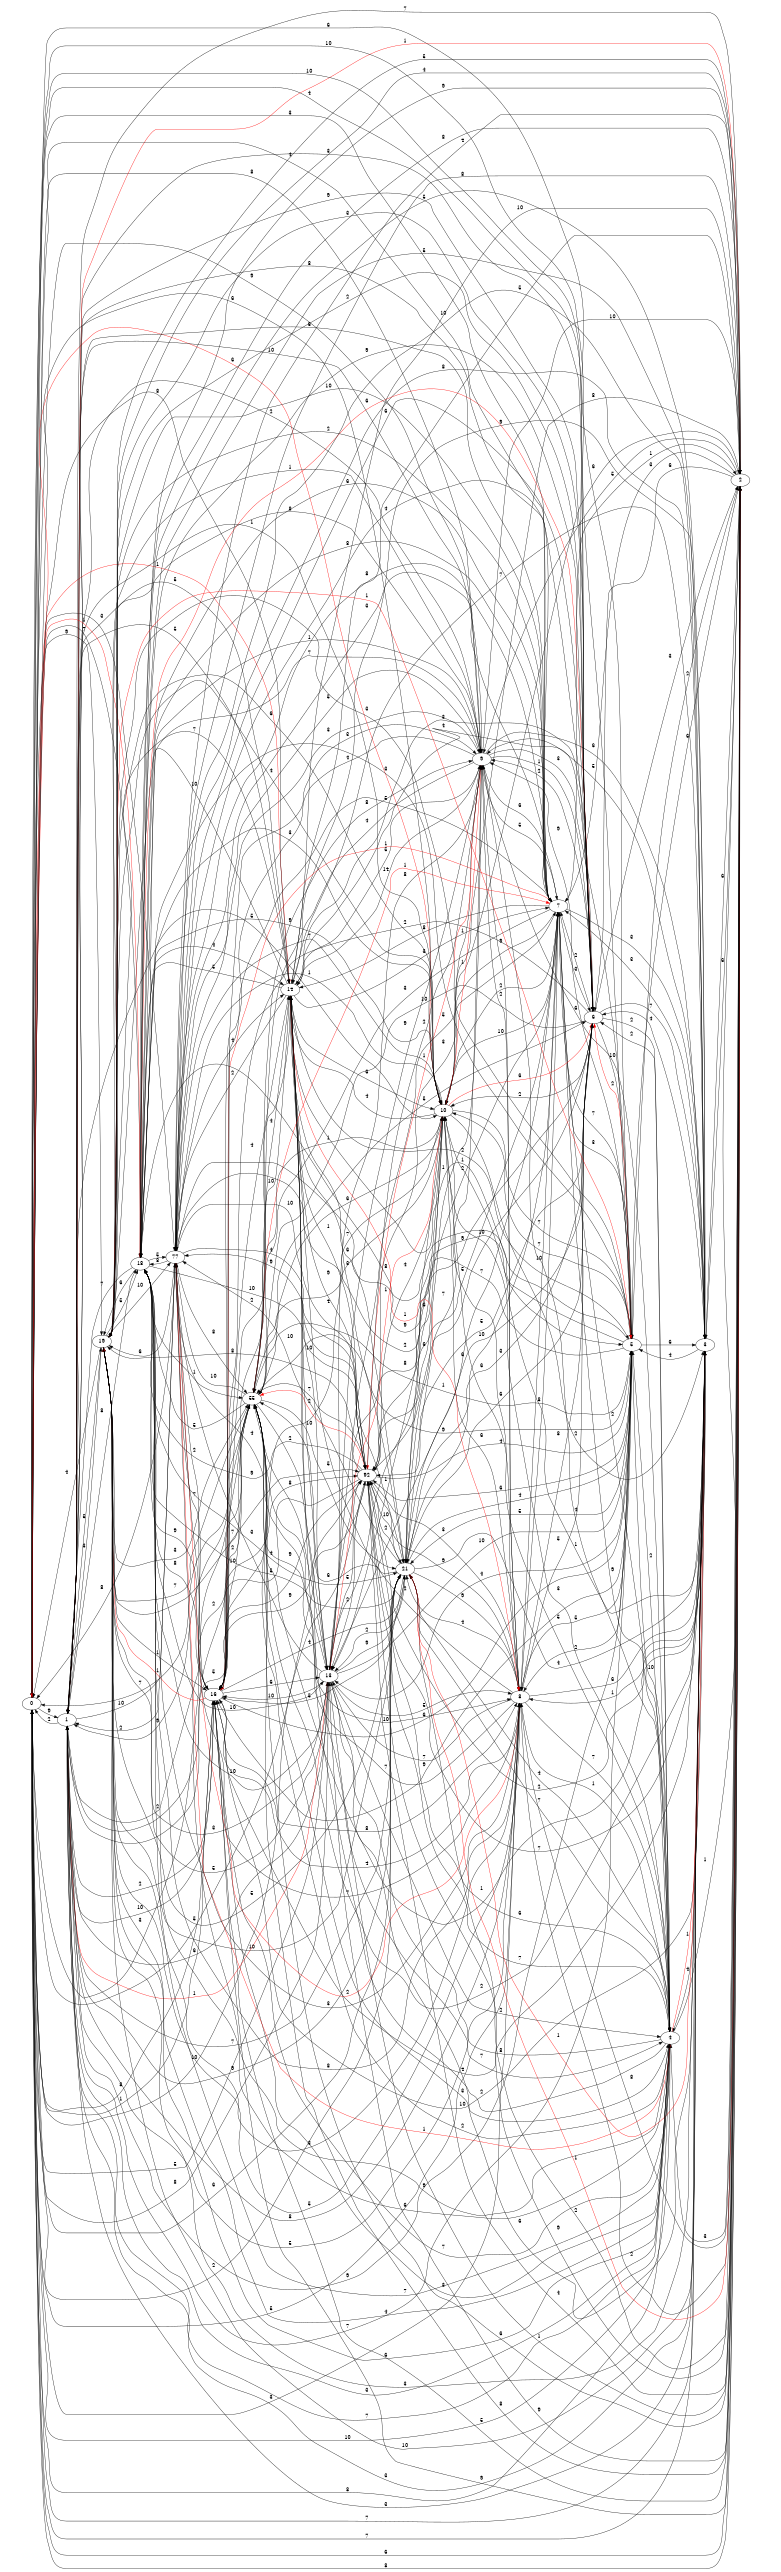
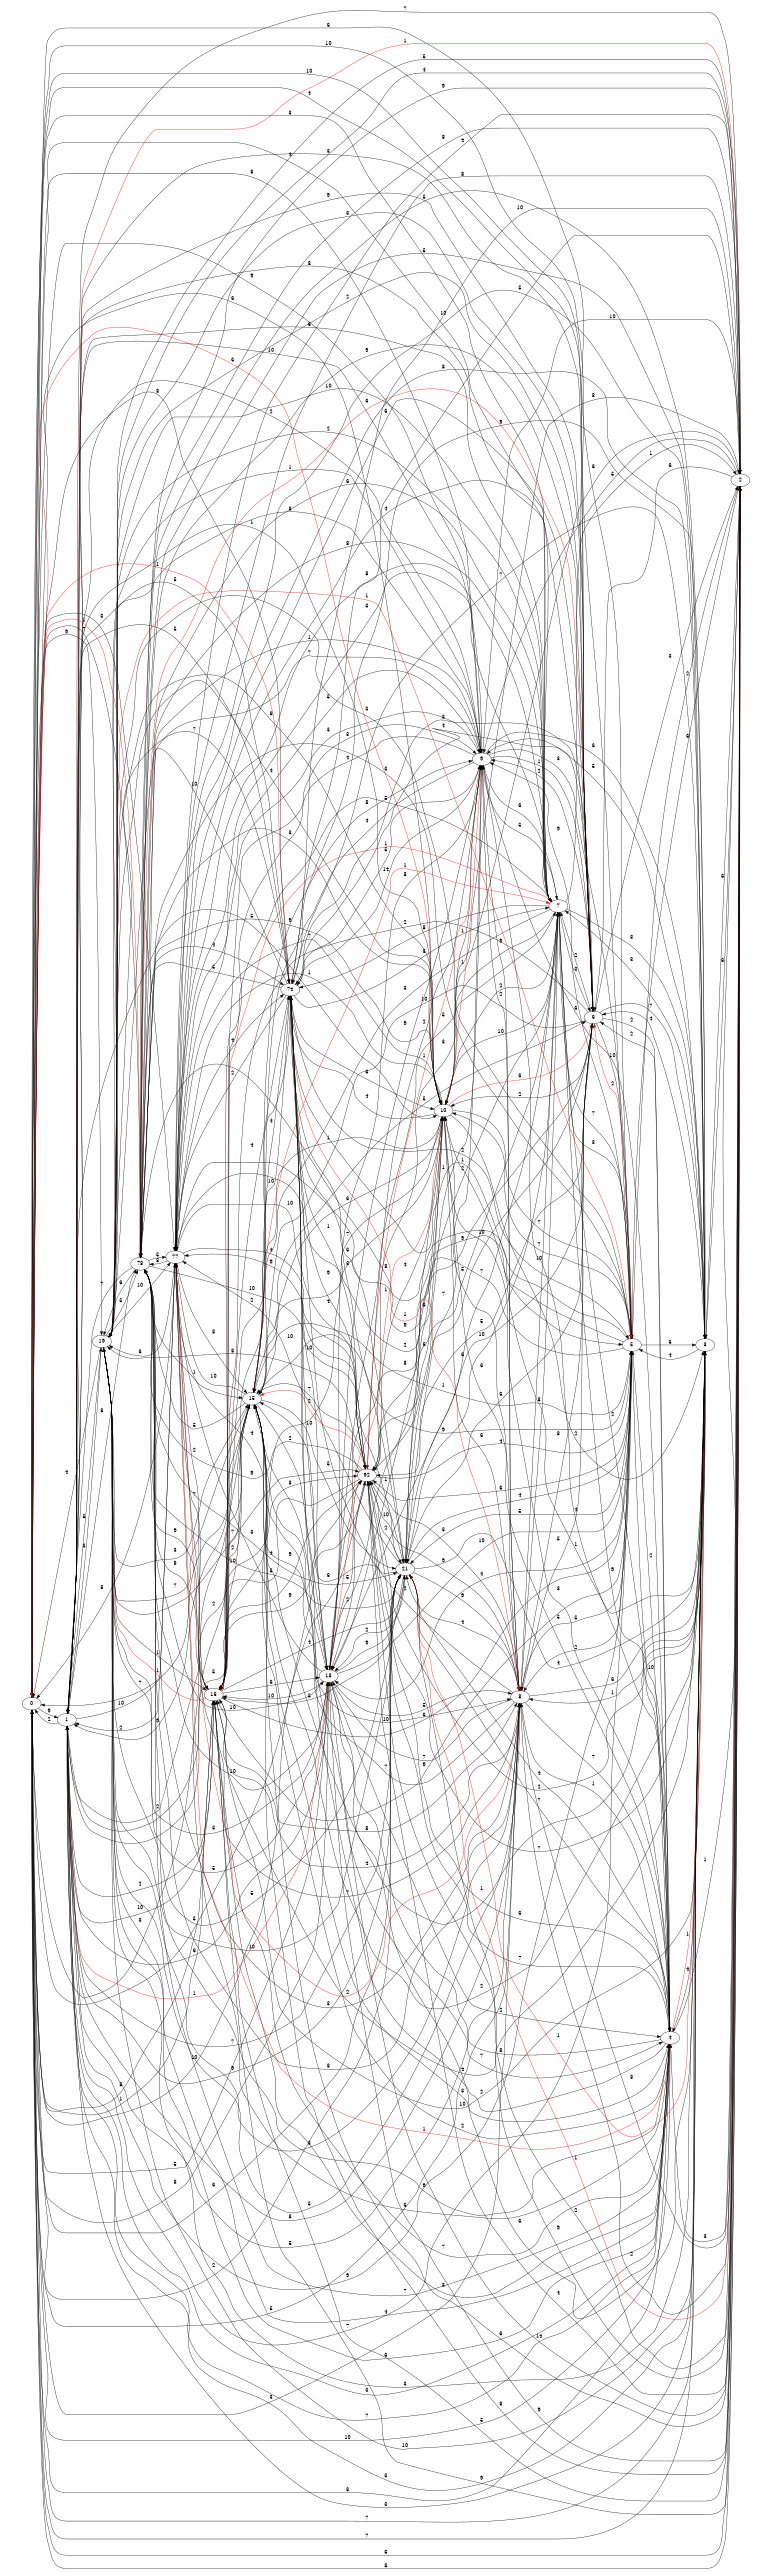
edge "2" -> "7": removed, label "3"
node "14": label "14" -> "74"
node "18": label "18" -> "78"
edge "21" -> "6": removed, label "3"
node "55": label "55" -> "15"
edge "13" -> "2": label "1" -> "14"
